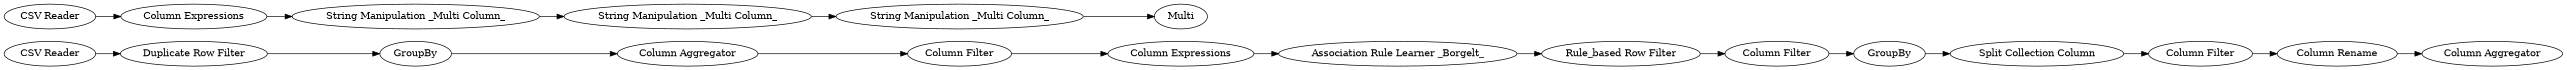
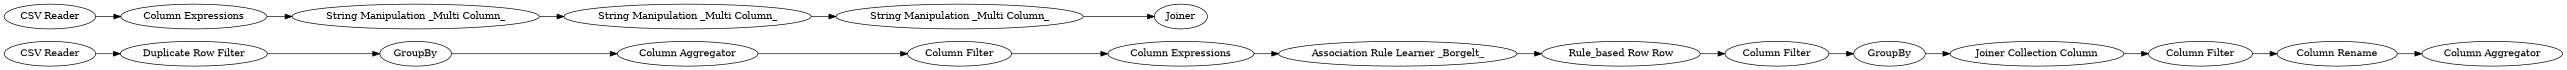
node "Multi": label "Multi" -> "Joiner"
node "Rule_based Row Filter": label "Rule_based Row Filter" -> "Rule_based Row Row"
node "Split Collection Column": label "Split Collection Column" -> "Joiner Collection Column"
